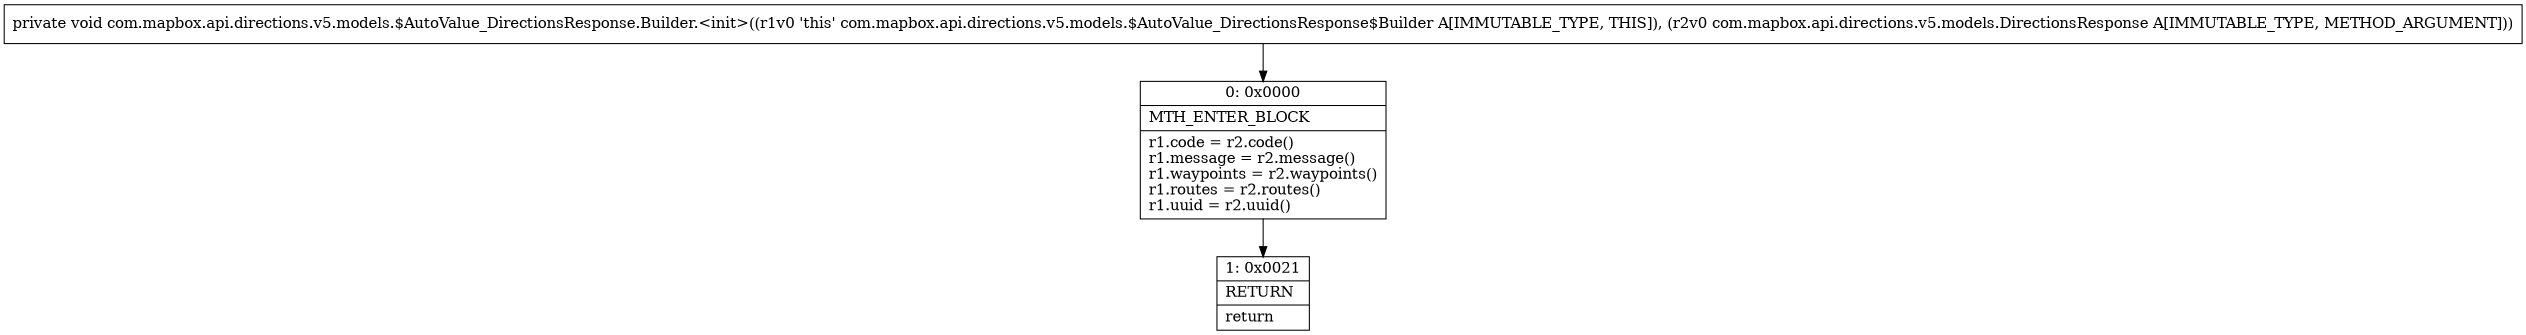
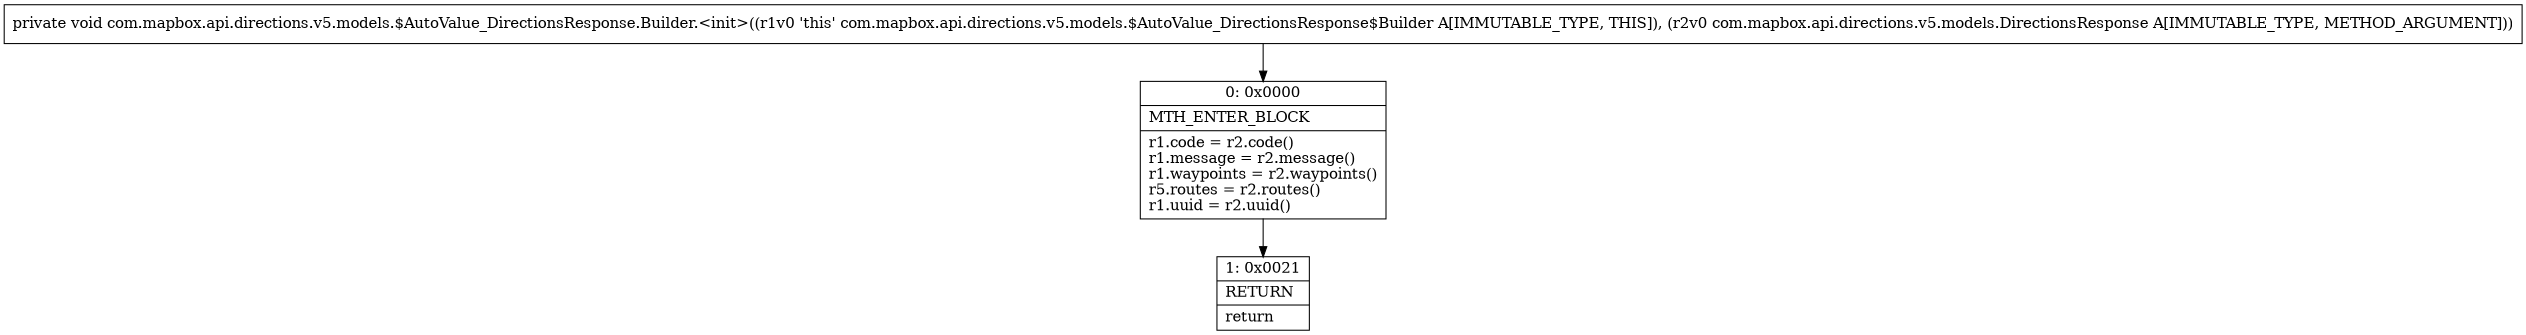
node "0: 0x0000": text "r1.routes = r2.routes()" -> "r5.routes = r2.routes()"
